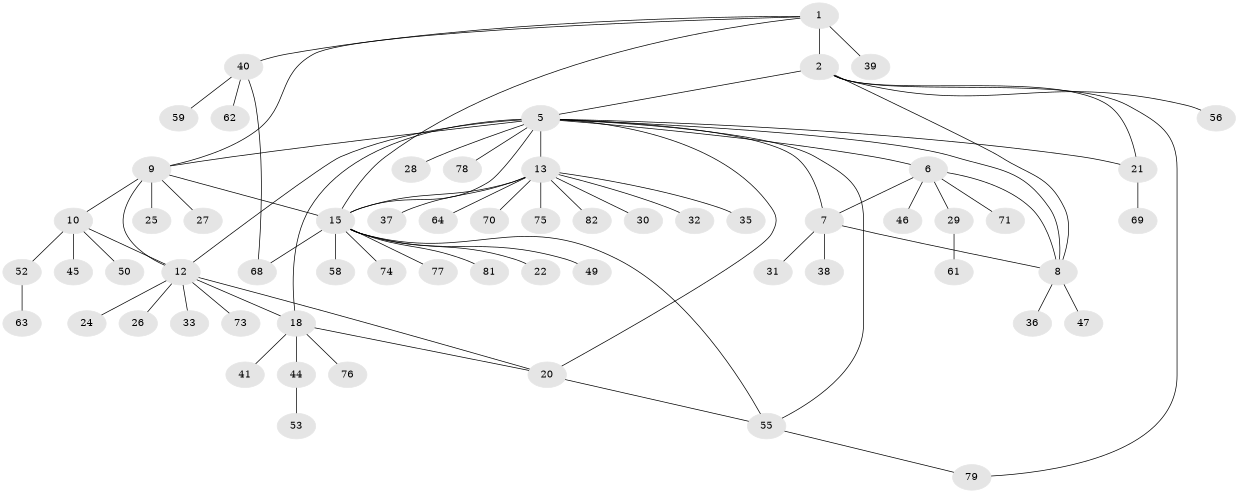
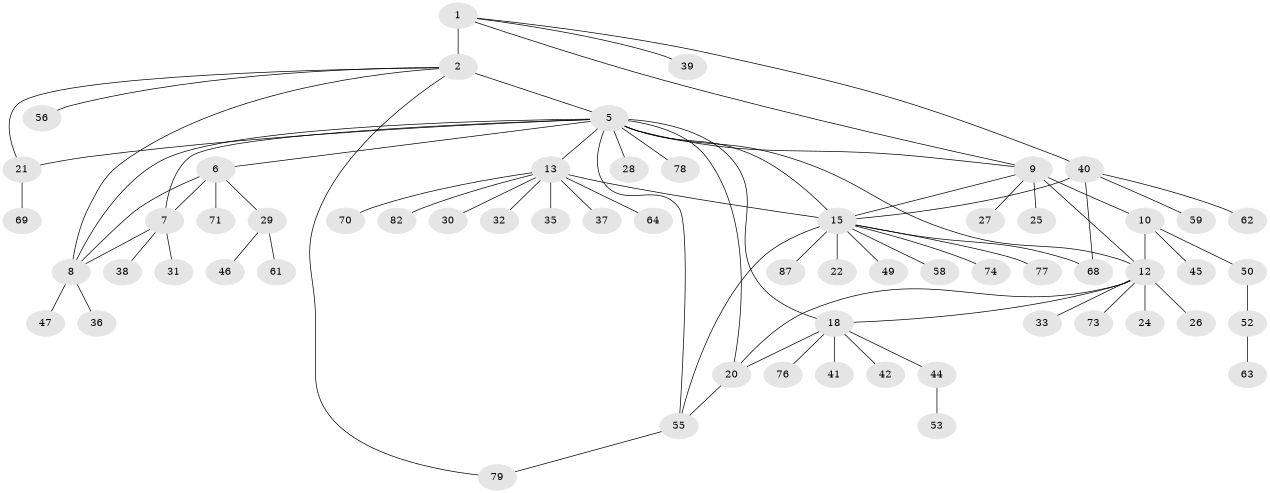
edge "1" -- "15": now "40" -- "15"
edge "6" -- "46": now "29" -- "46"
node "75": removed
edge "10" -- "52": now "50" -- "52"
node "81": label "81" -> "87"
node "42": added
